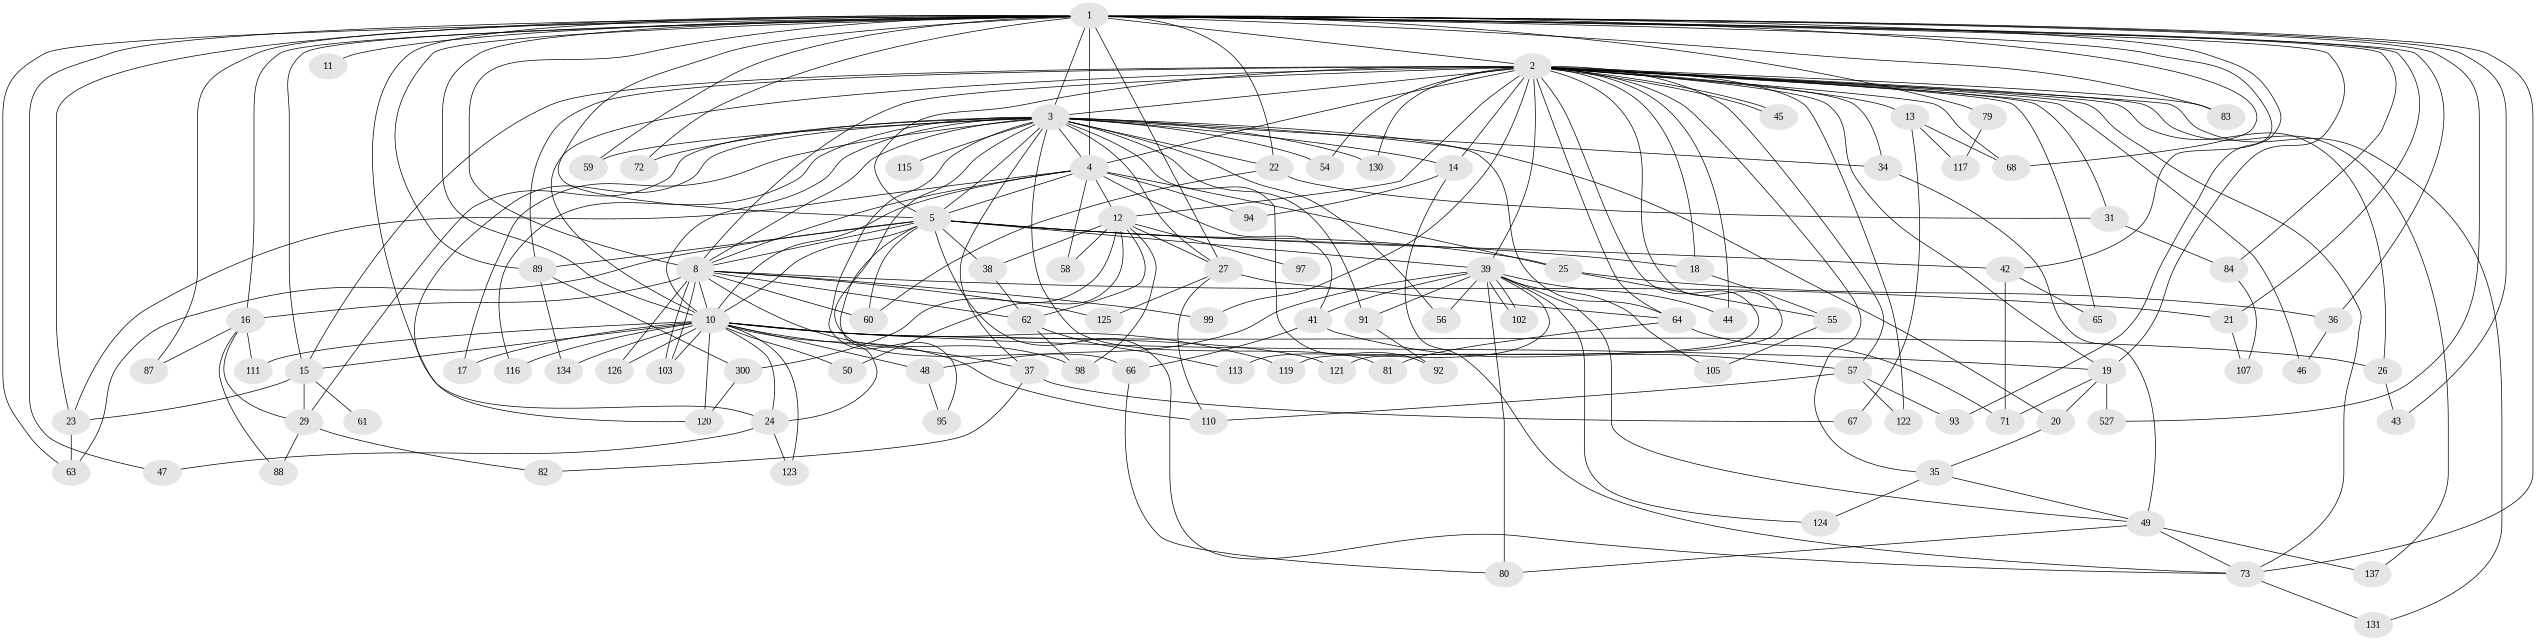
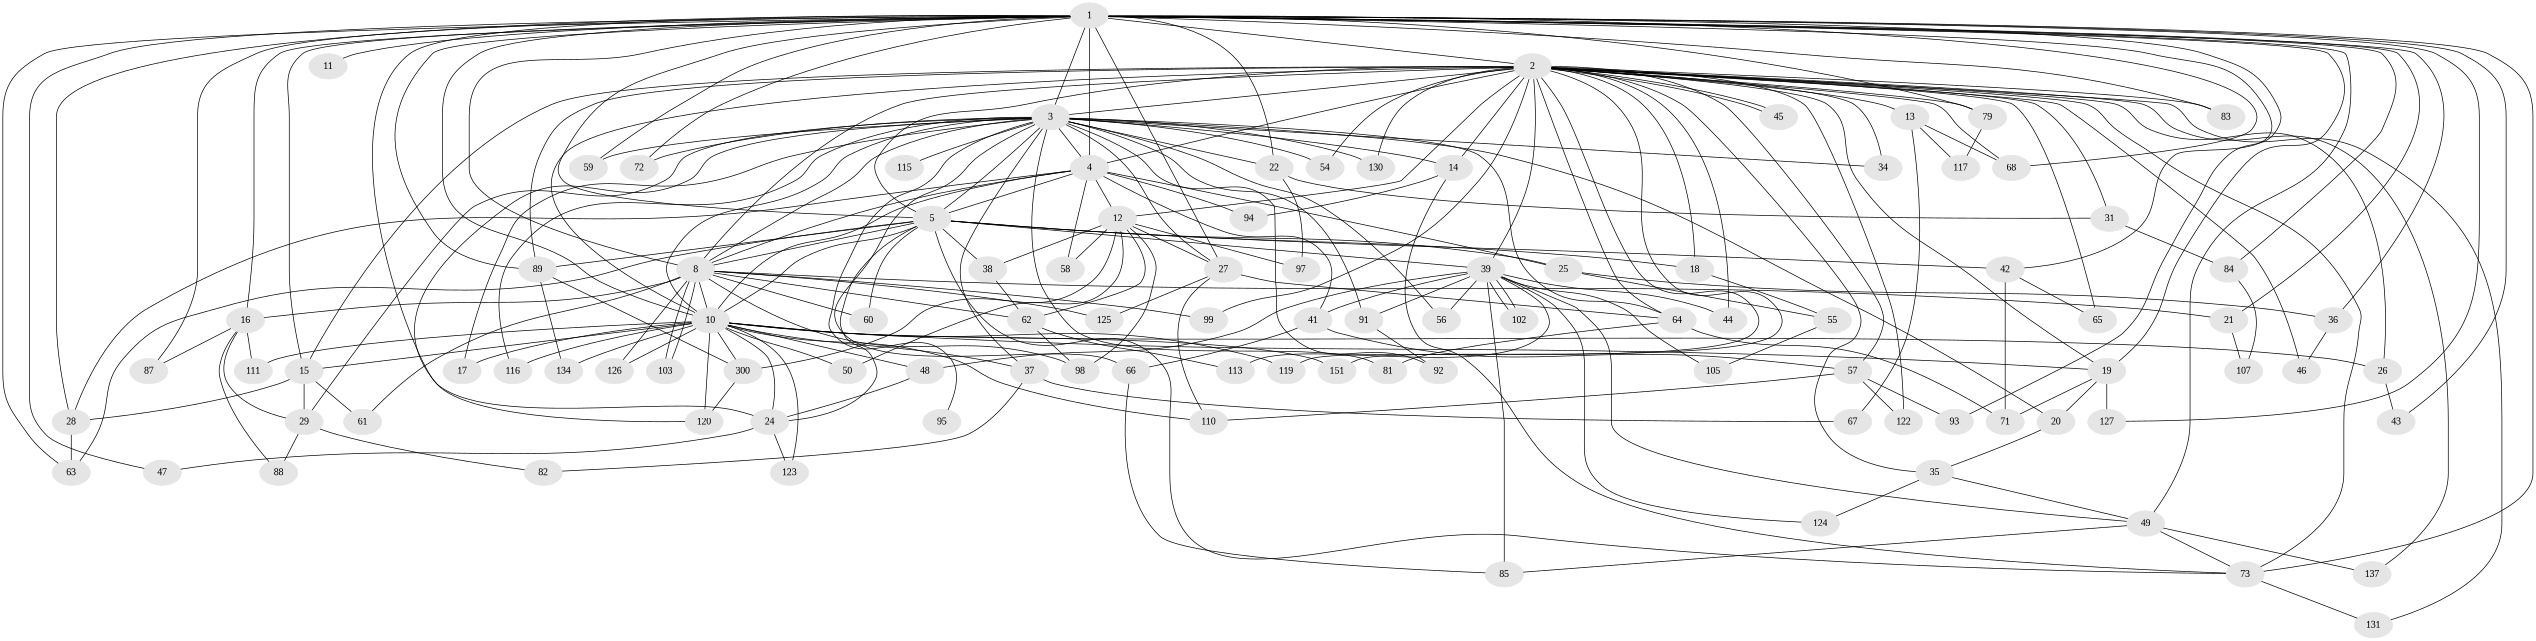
edge "2" -- "79": added
edge "22" -- "60": now "22" -- "97"
edge "8" -- "61": added
edge "34" -- "49": now "1" -- "49"
edge "10" -- "103": now "10" -- "300"
node "121": label "121" -> "151"
edge "48" -- "95": now "48" -- "24"
node "23": label "23" -> "28"
node "527": label "527" -> "127"
node "80": label "80" -> "85"
